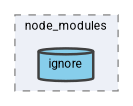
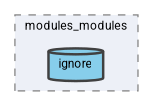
cluster "node_modules": label "node_modules" -> "modules_modules"
